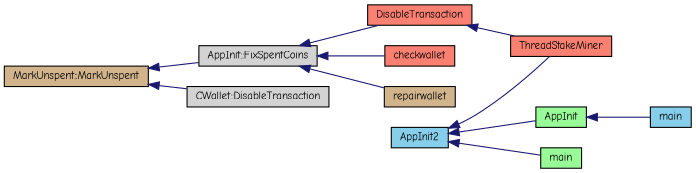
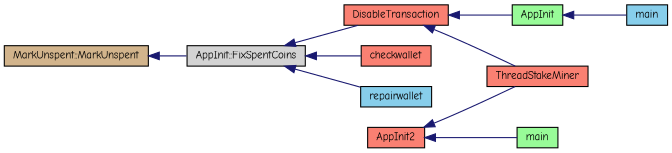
node "CWallet::DisableTransaction": removed
node "repairwallet": fillcolor tan -> skyblue
edge "AppInit" -> "AppInit2": now "AppInit" -> "DisableTransaction"
node "AppInit2": fillcolor skyblue -> salmon
